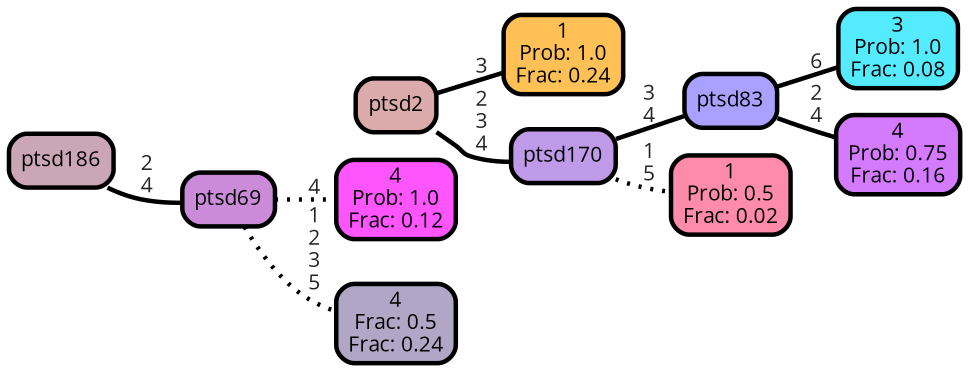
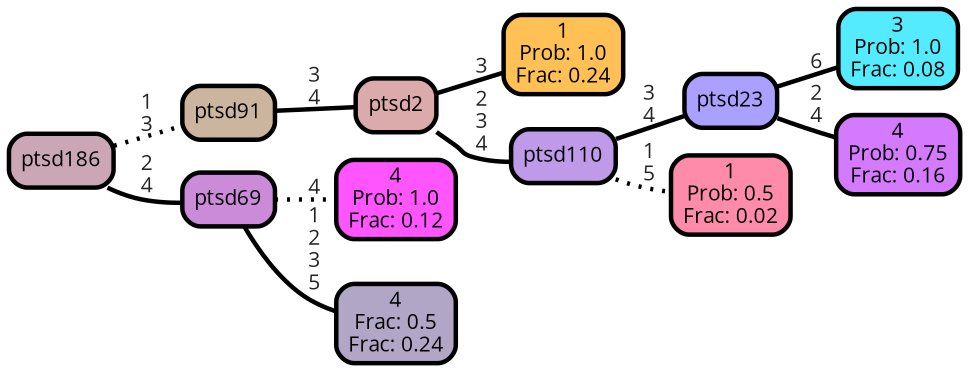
node "ptsd83": label "ptsd83" -> "ptsd23"
node "ptsd91": added
node "ptsd170": label "ptsd170" -> "ptsd110"
edge "ptsd69" -- "4 Frac: 0.5 Frac: 0.24": style dotted -> bold
